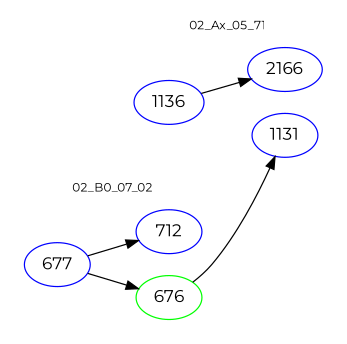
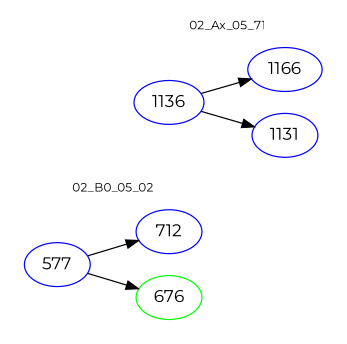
node "2166": label "2166" -> "1166"
cluster "02_B0_07_02": label "02_B0_07_02" -> "02_B0_05_02"
edge "676" -> "1131": now "1136" -> "1131"
node "677": label "677" -> "577"
